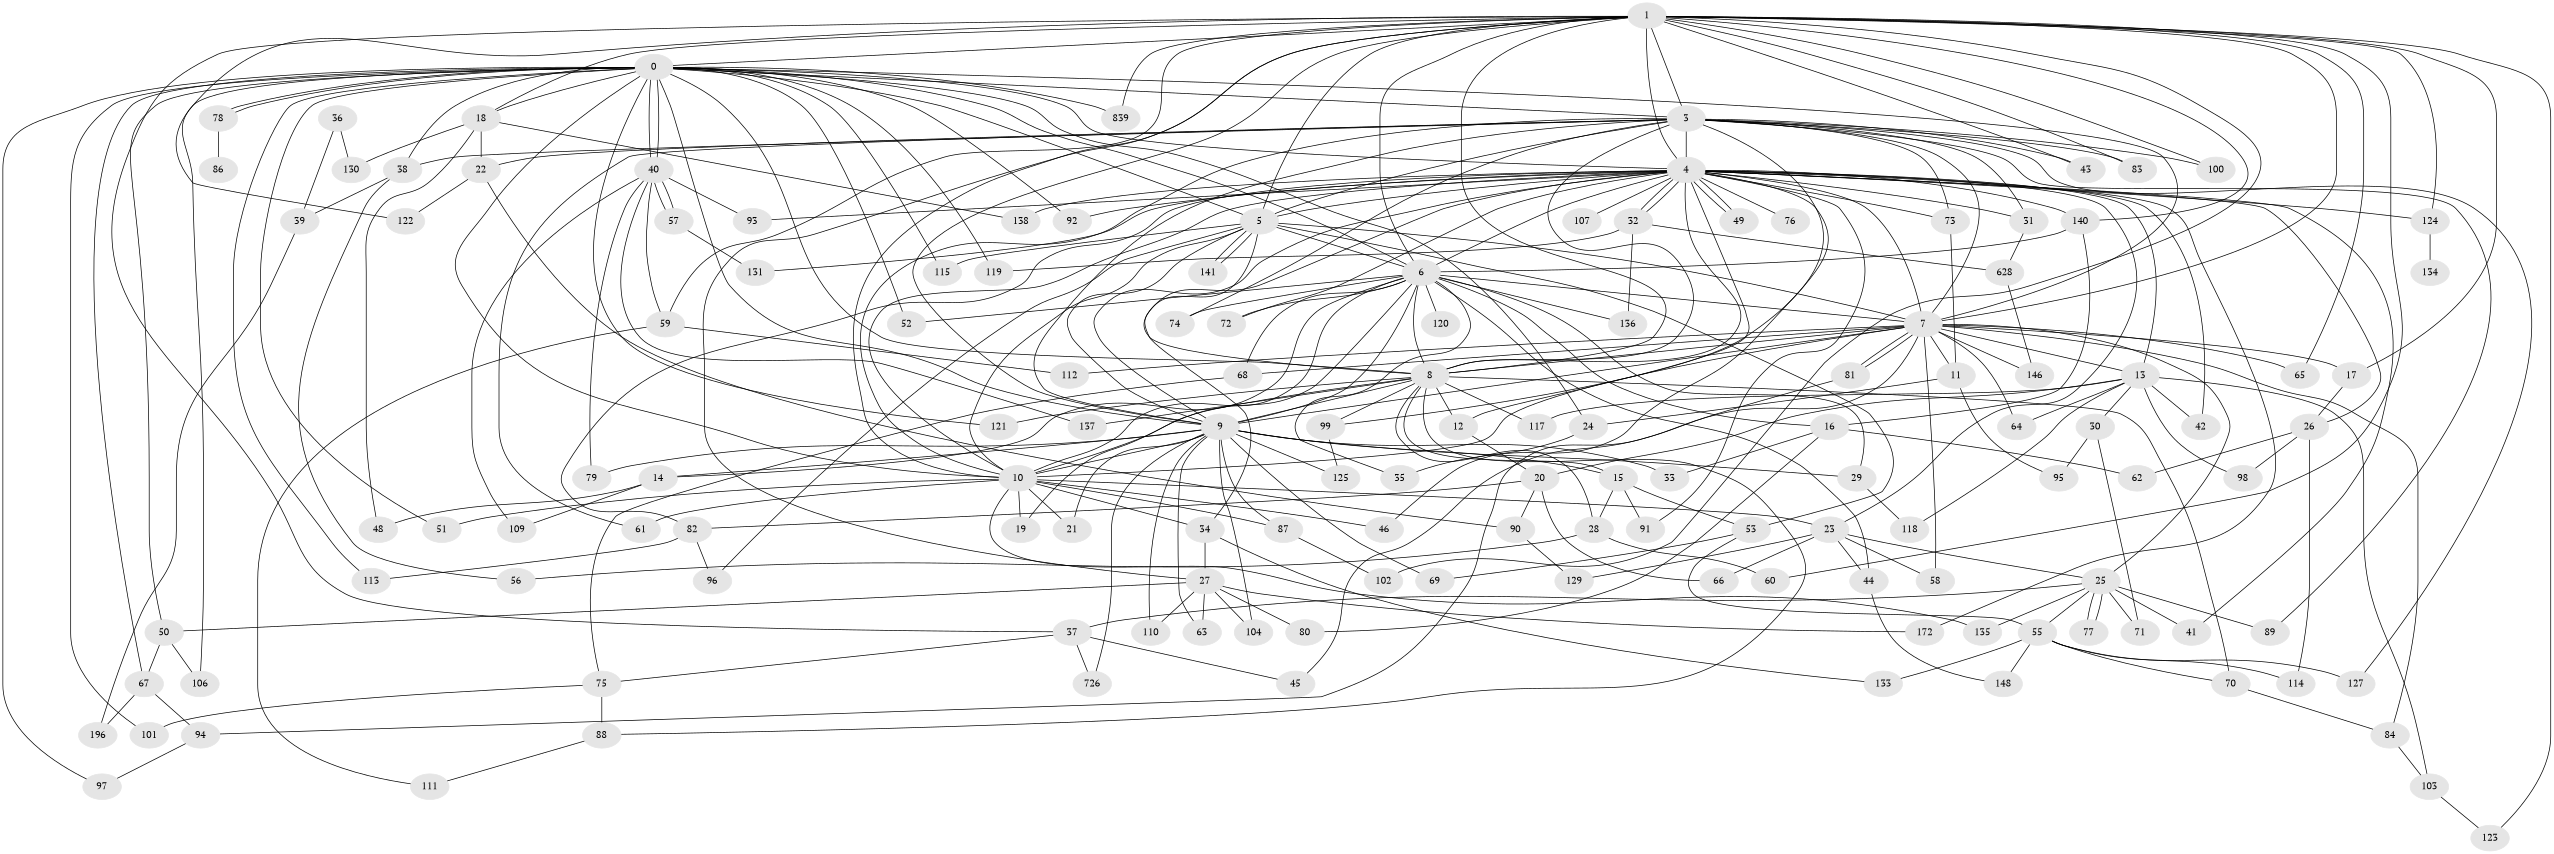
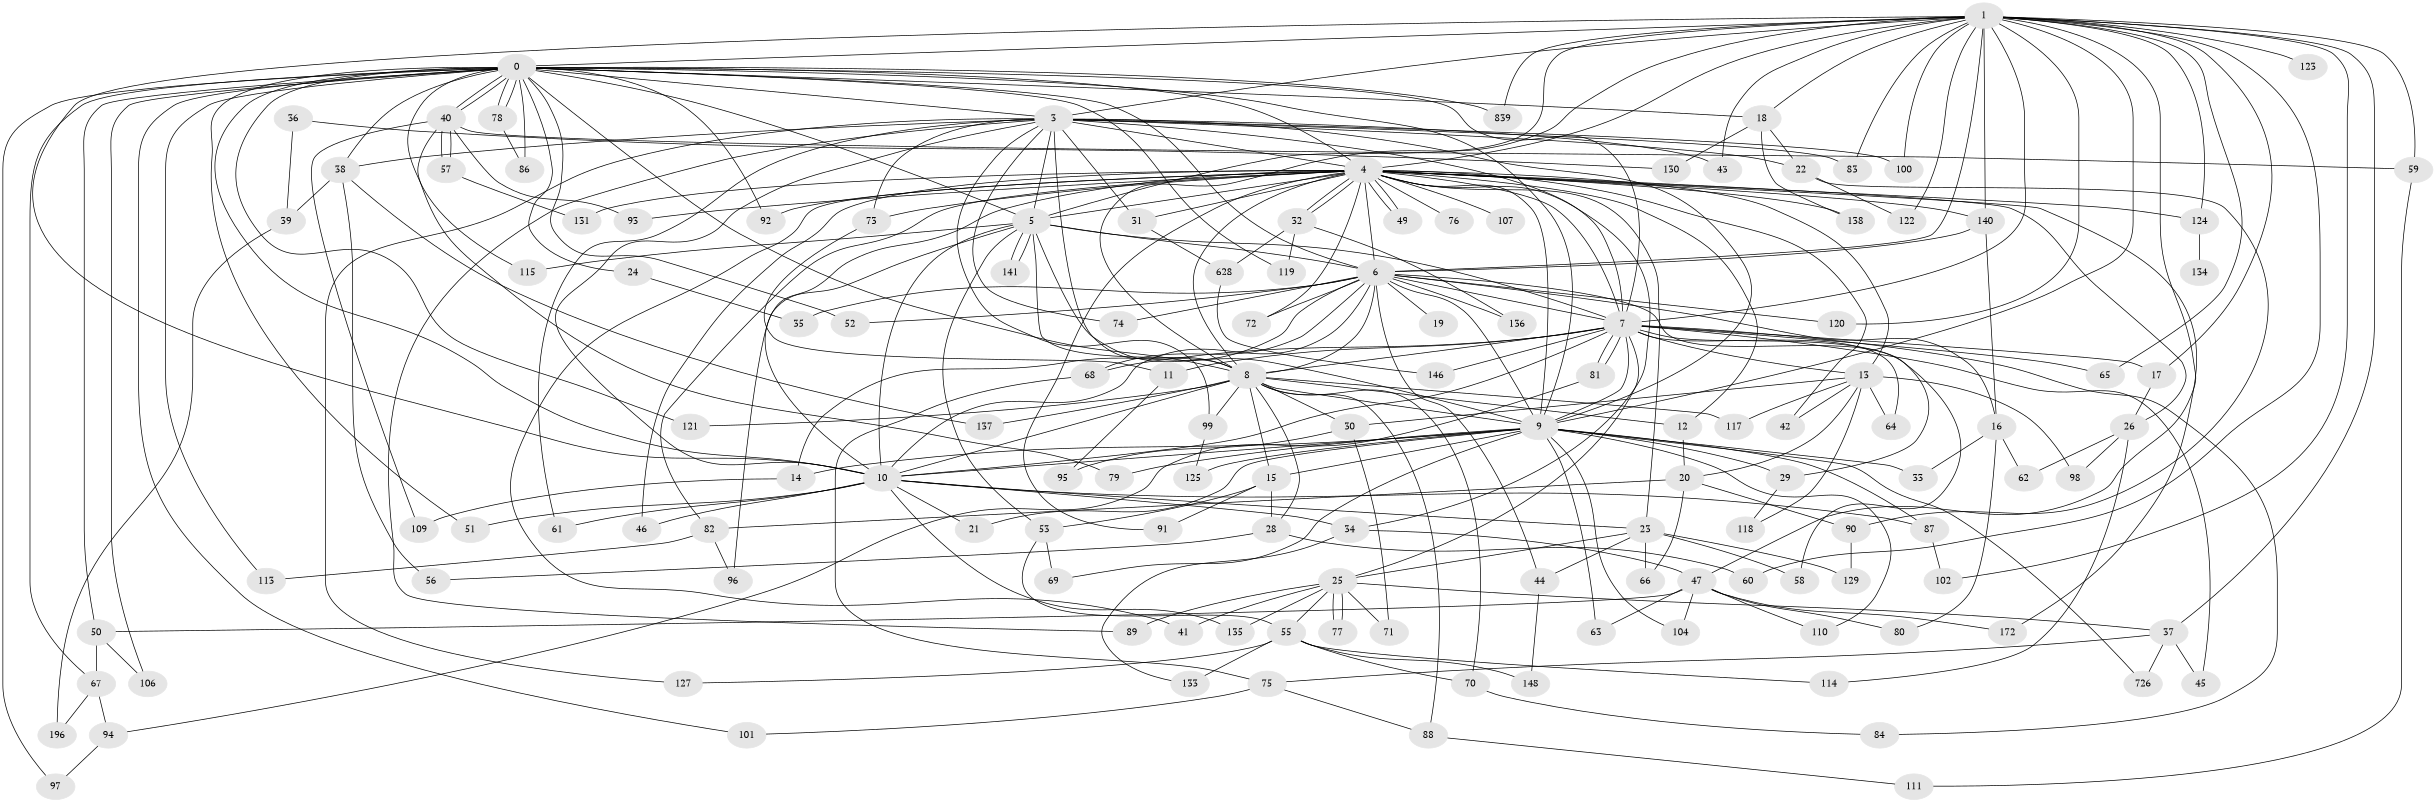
edge "0" -- "86": added
edge "1" -- "120": added
edge "40" -- "137": now "38" -- "137"
node "112": removed
edge "8" -- "30": added
edge "11" -- "24": removed
edge "10" -- "19": removed
node "48": removed
node "27": label "27" -> "47"
node "103": removed
